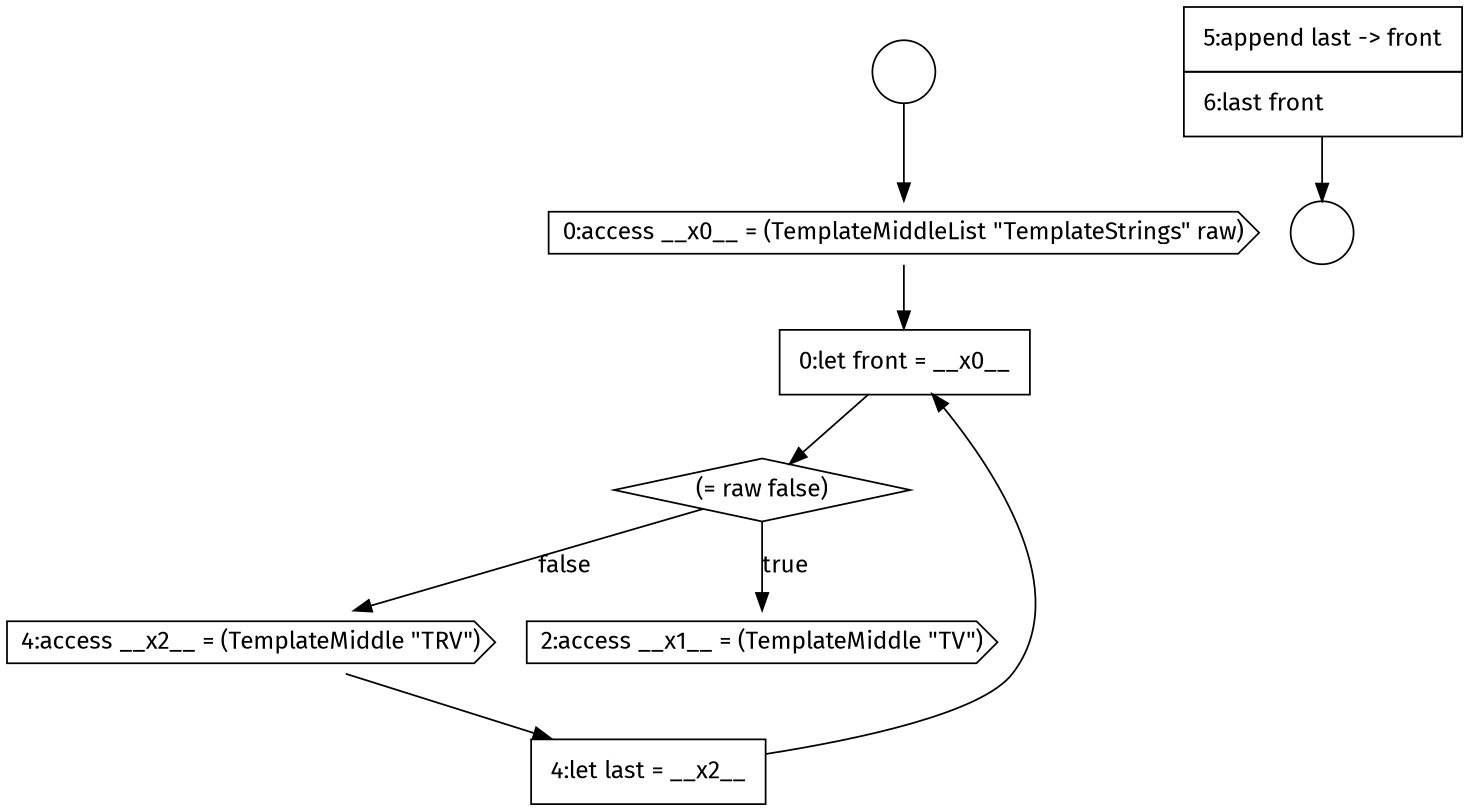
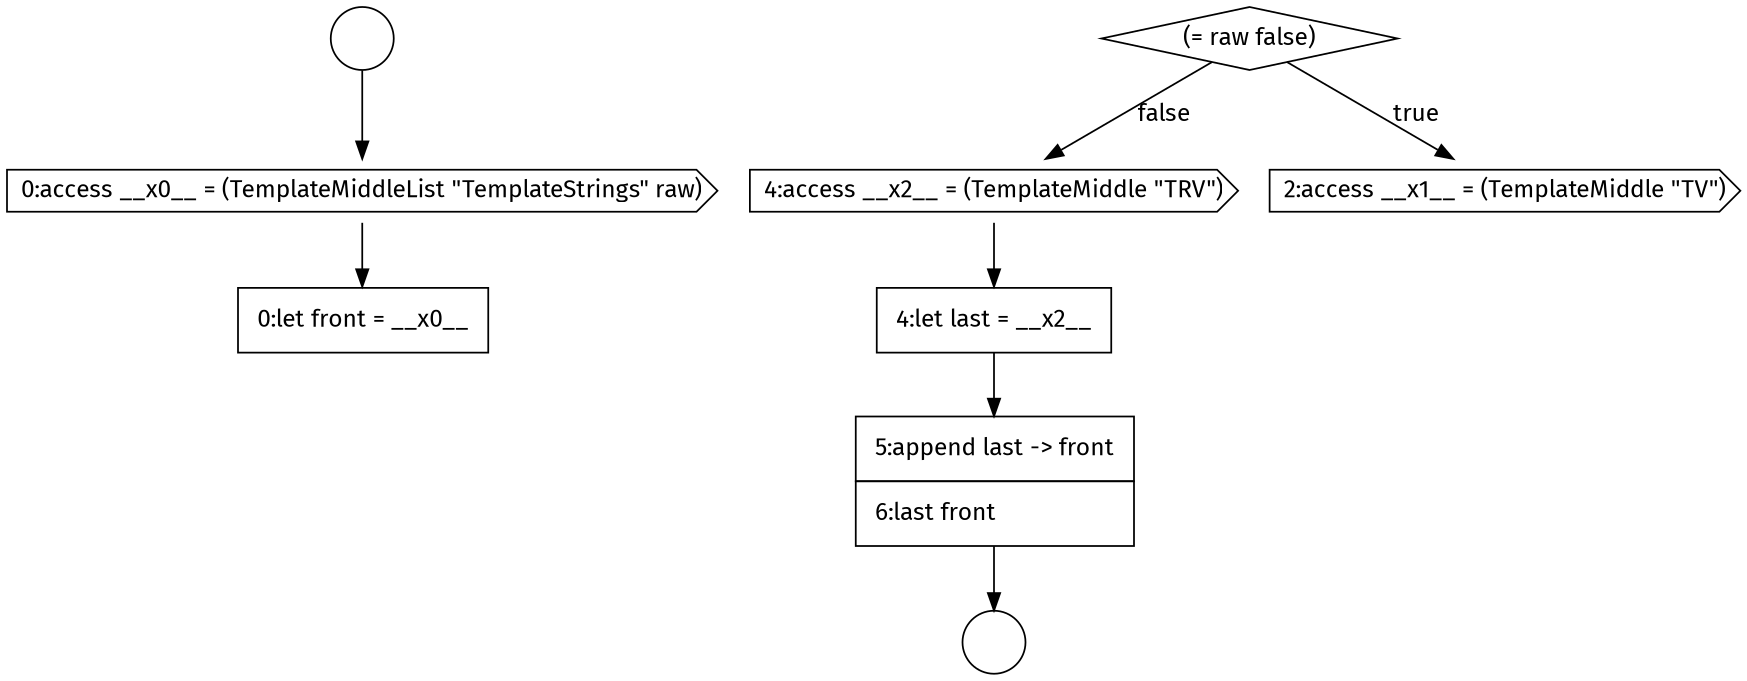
edge "0:let front = __x0__" -> "(= raw false)": removed
edge "4:let last = __x2__" -> "0:let front = __x0__": now "4:let last = __x2__" -> "5:append last -> front"
